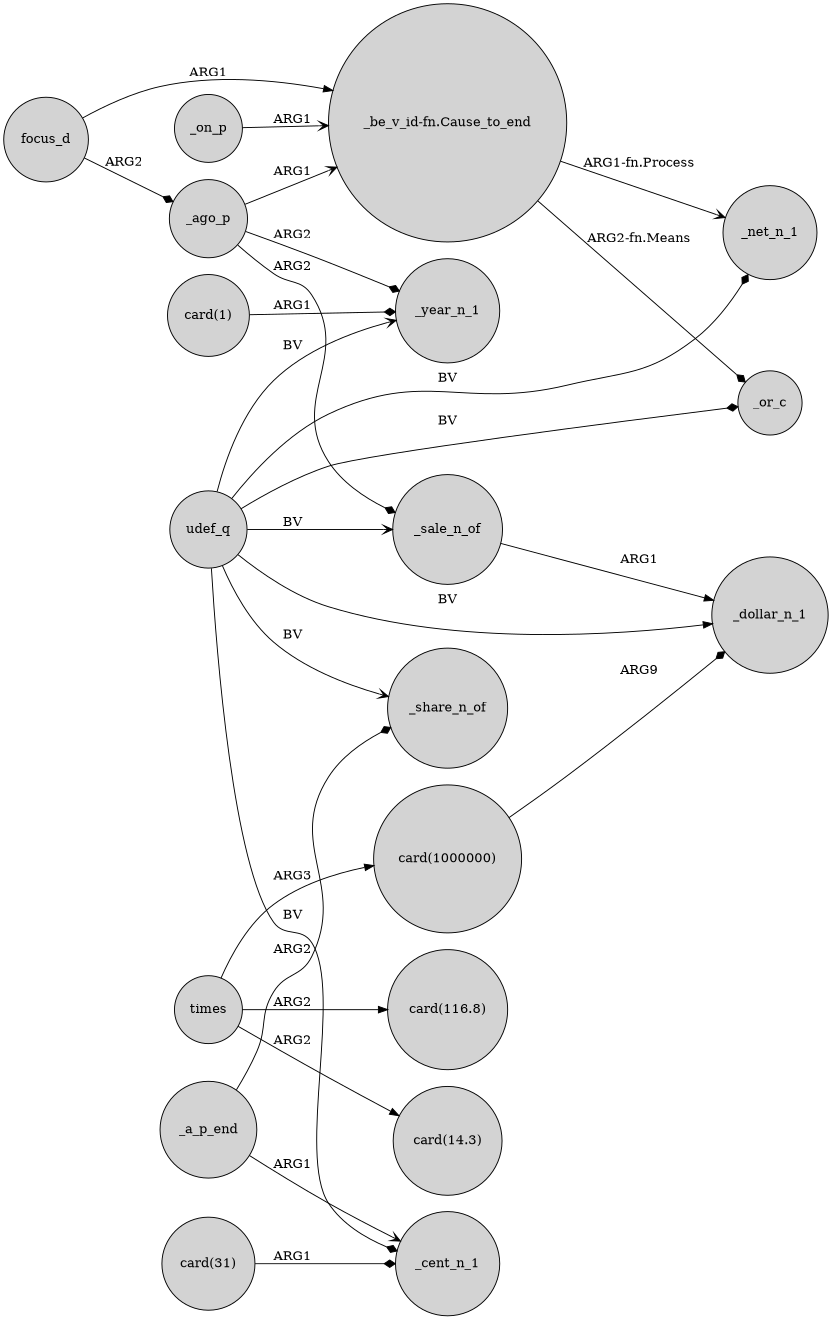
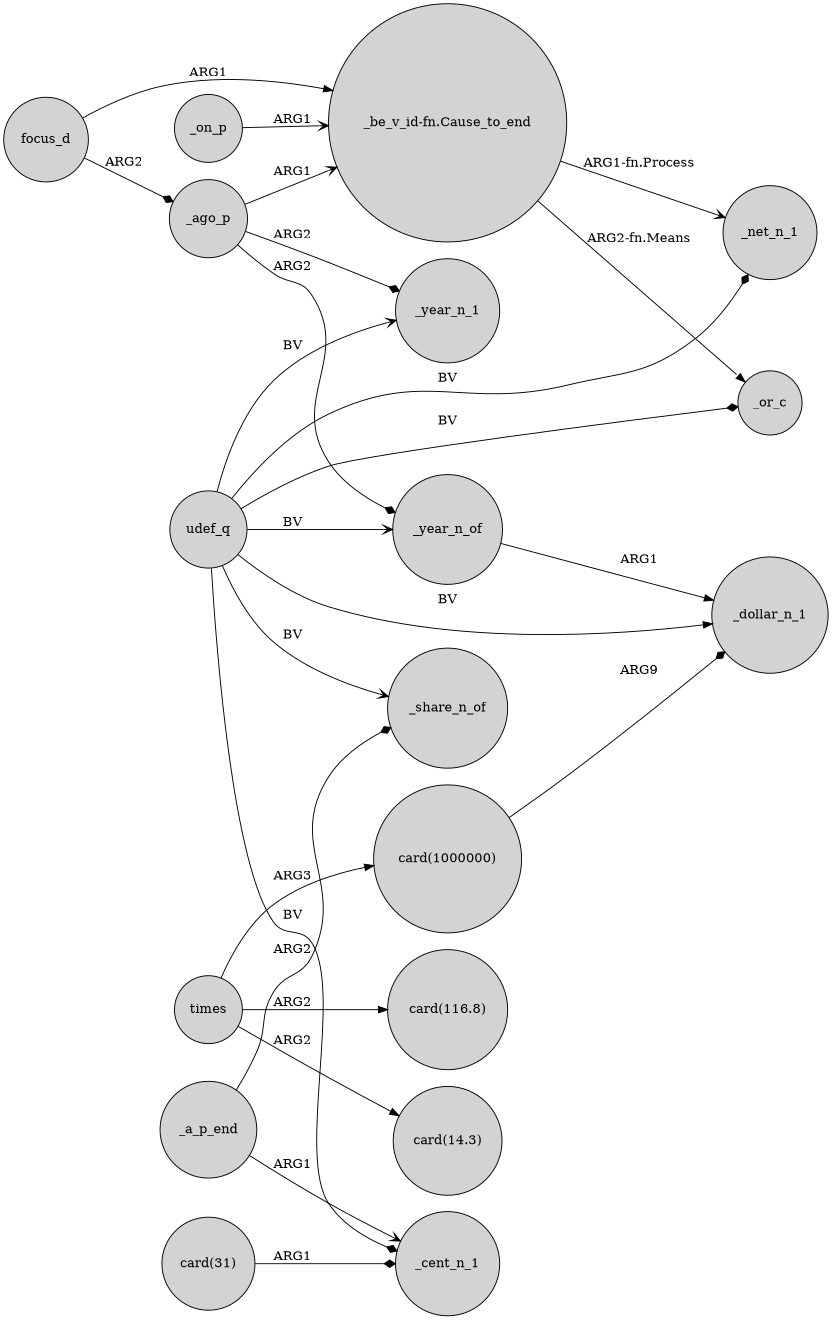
edge "_be_v_id-fn.Cause_to_end" -> "_or_c": arrowhead diamond -> normal
node "card(1)": removed
node "_sale_n_of": label "_sale_n_of" -> "_year_n_of"
